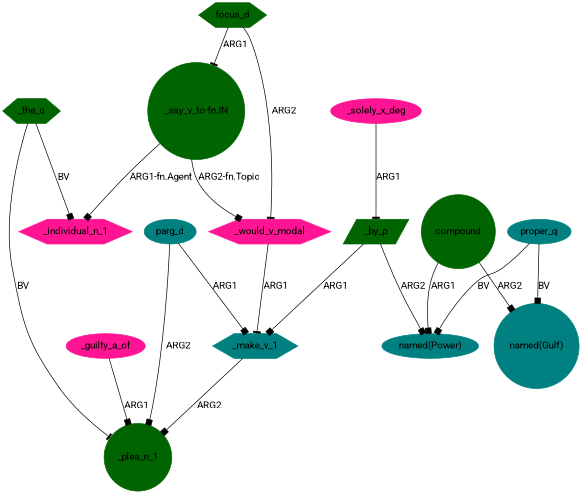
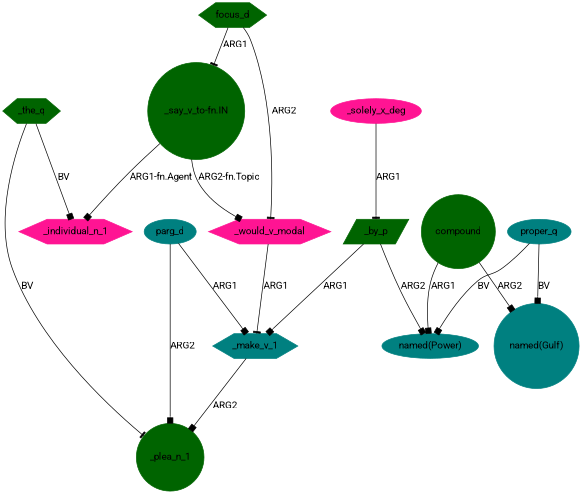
node "_guilty_a_of": removed
